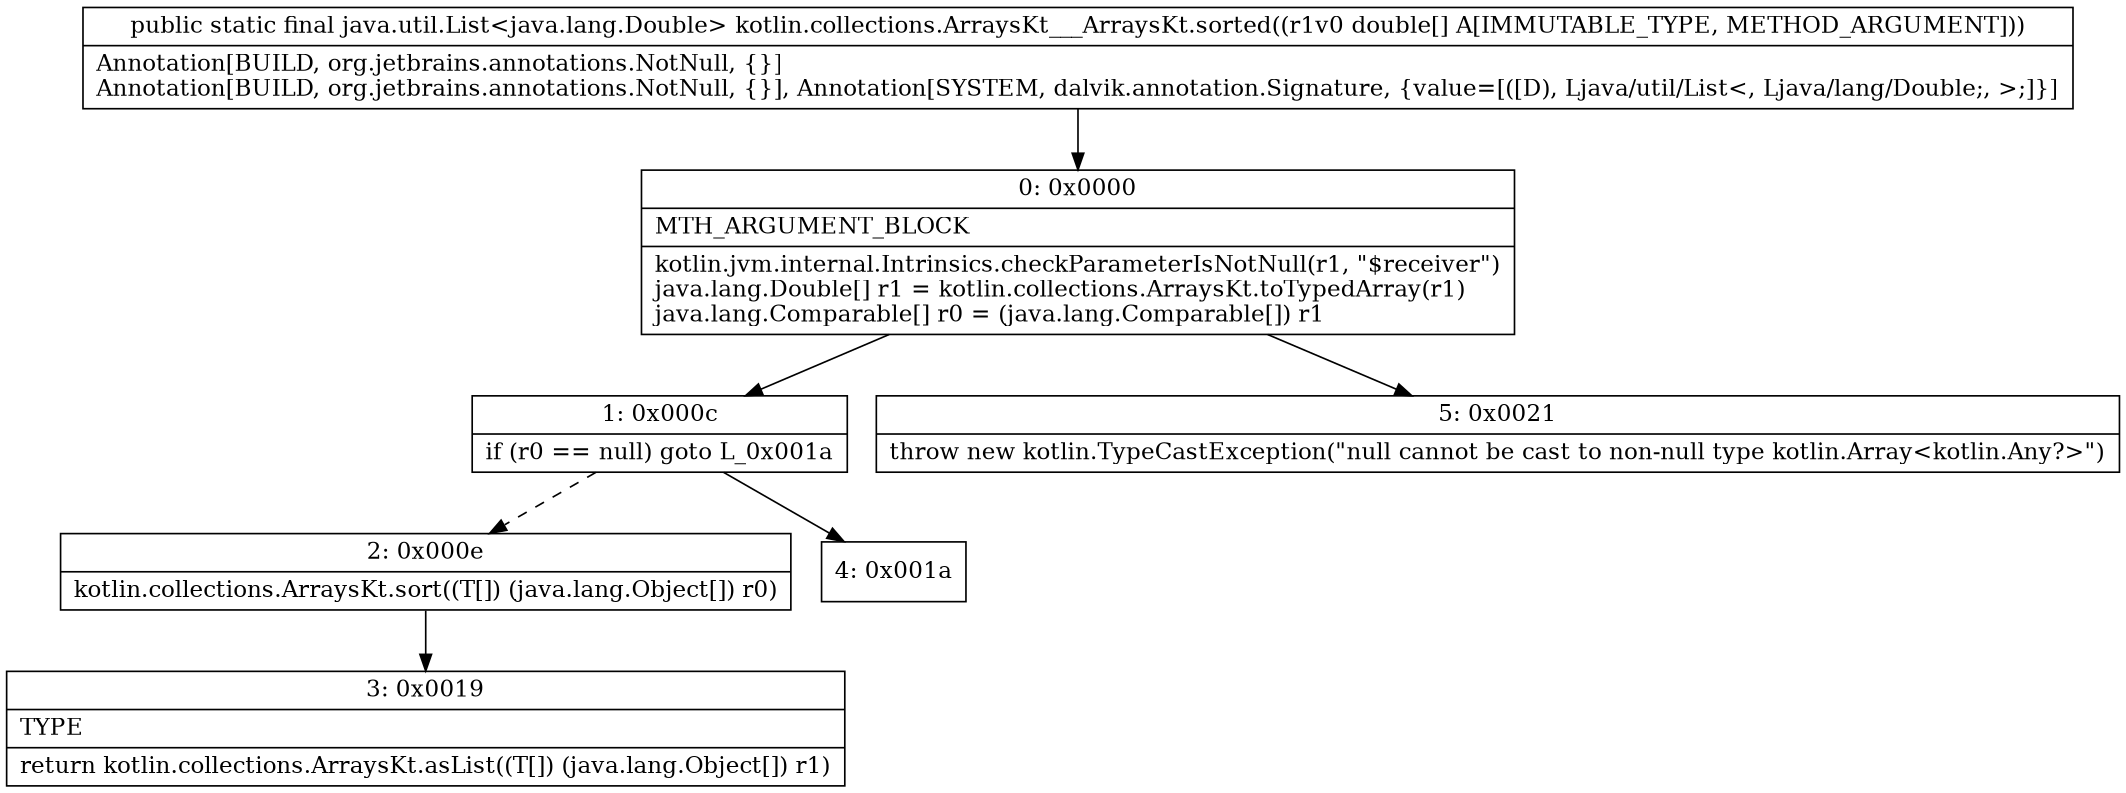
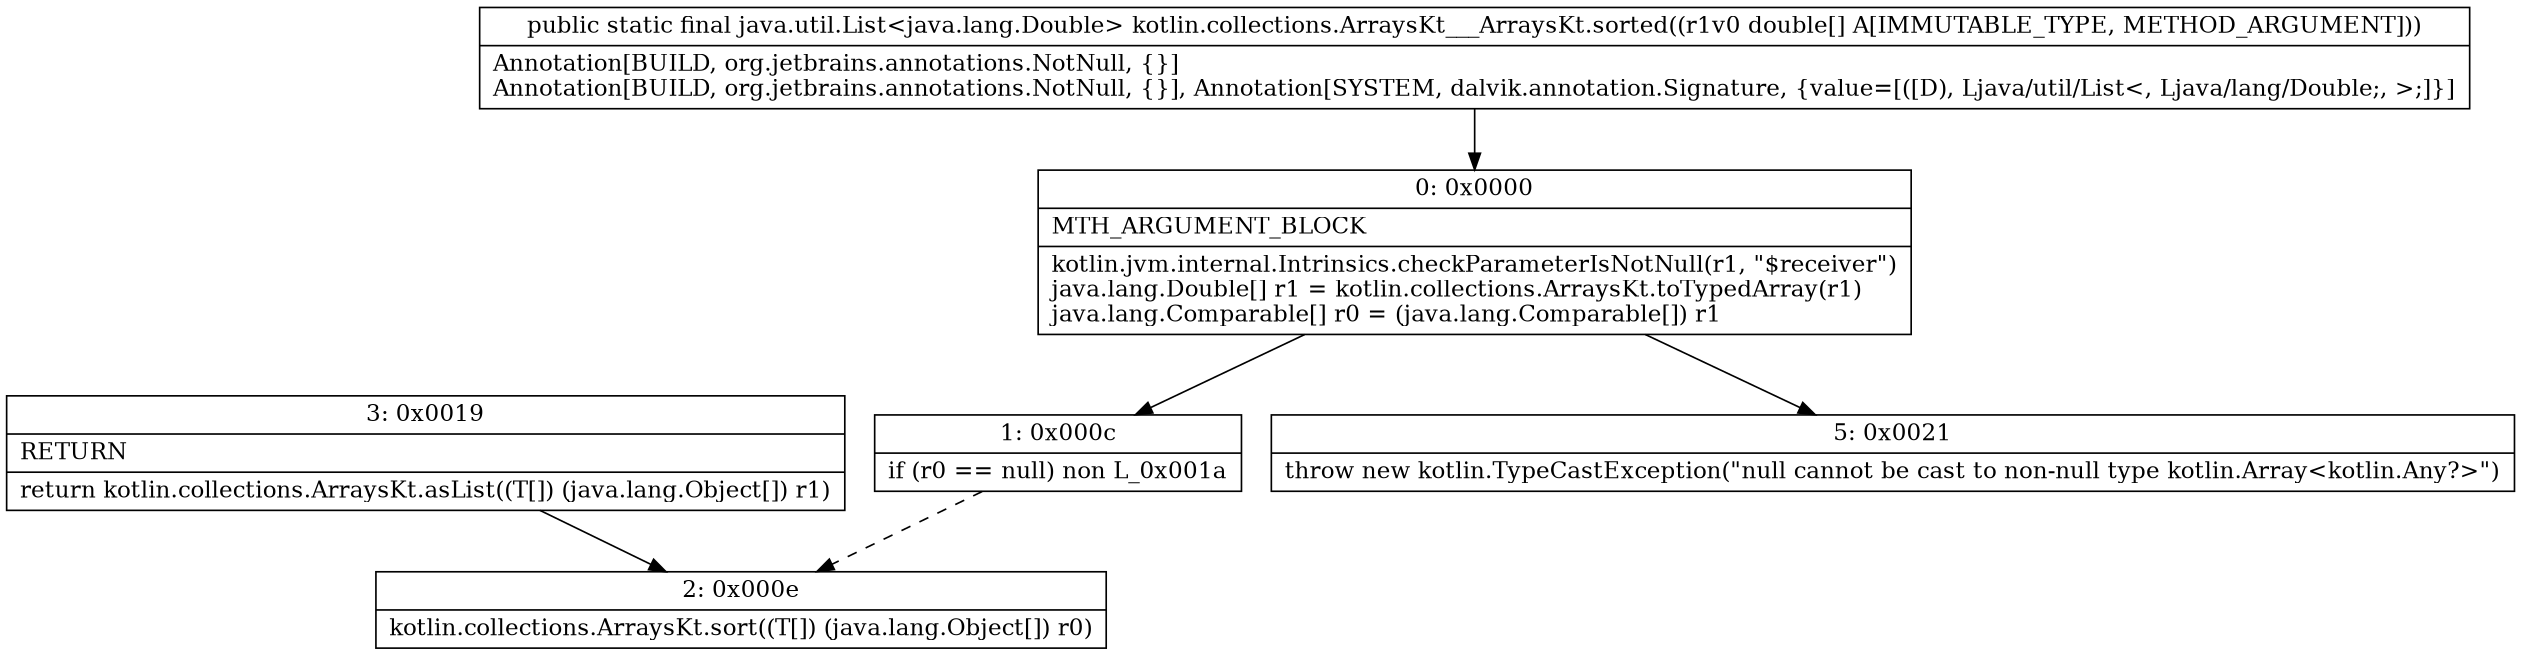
node "1: 0x000c": text "if (r0 == null) goto L_0x001a" -> "if (r0 == null) non L_0x001a"
node "4: 0x001a": removed
edge "2: 0x000e" -> "3: 0x0019": reversed
node "3: 0x0019": text "TYPE" -> "RETURN"
